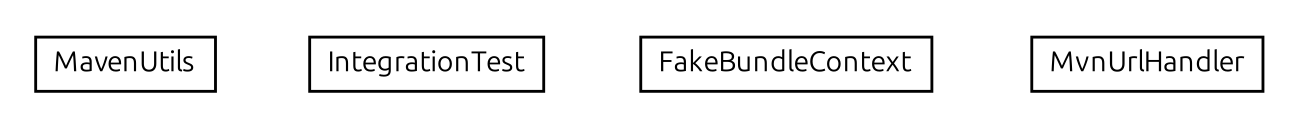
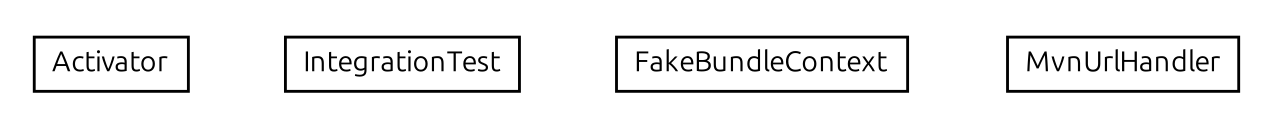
node "Activator": added
node "MavenUtils": removed
